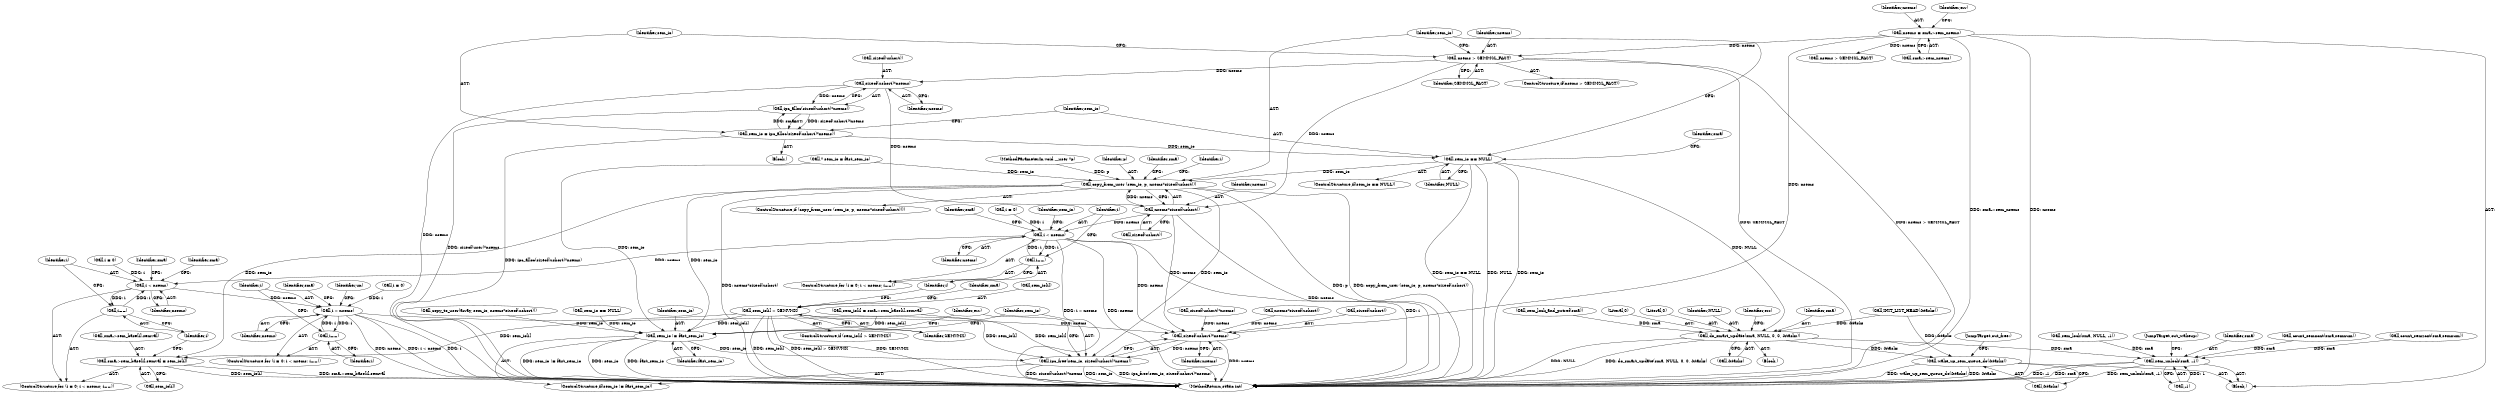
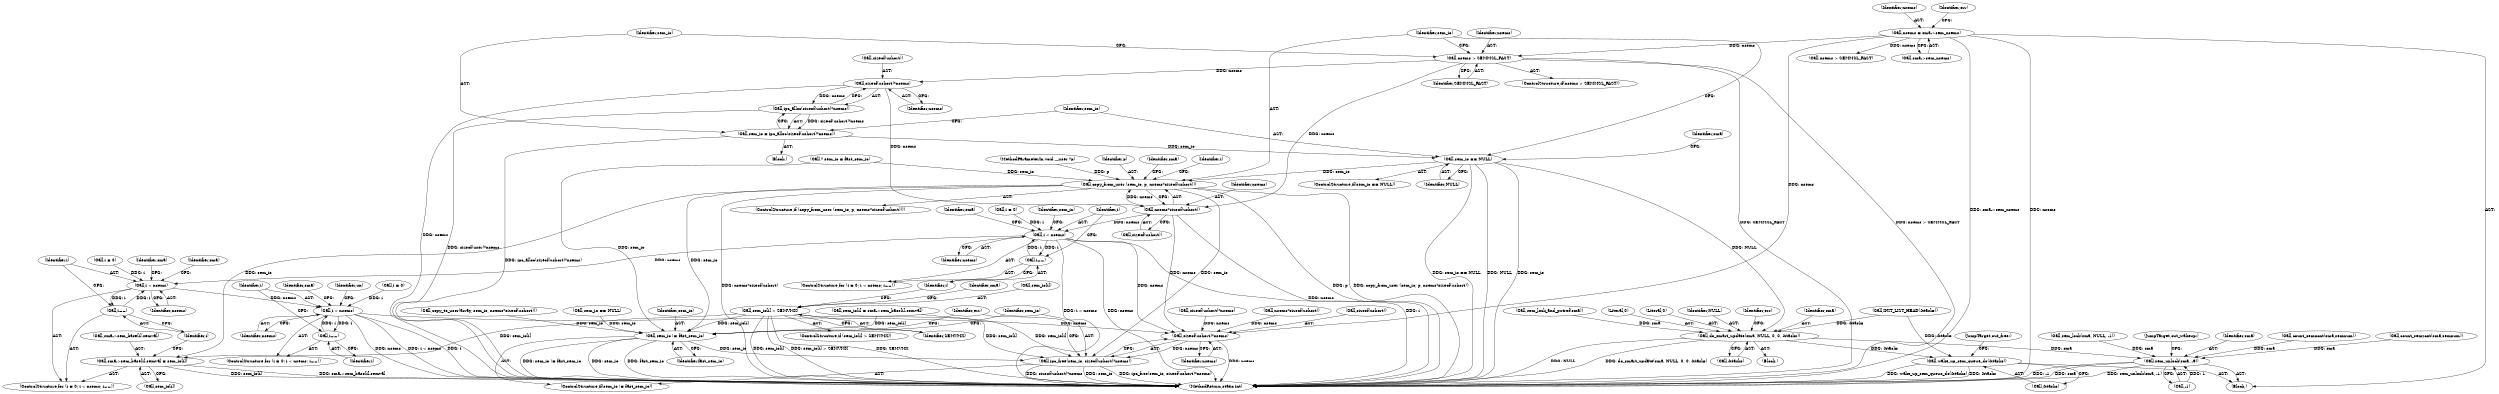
edge "(Call,sem_io = ipc_alloc(sizeof(ushort)*nsems))" -> "(Call,ipc_alloc(sizeof(ushort)*nsems))": label "DDG: sma" -> "CFG: "
node "(Call,sem_unlock(sma, -1))": label "(Call,sem_unlock(sma, -1))" -> "(Call,sem_unlock(sma, -9))"
